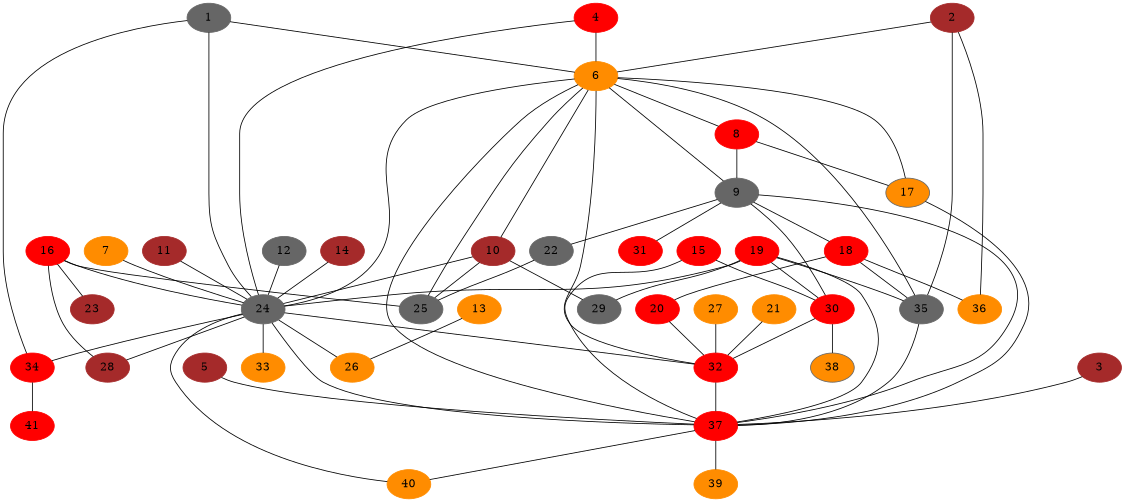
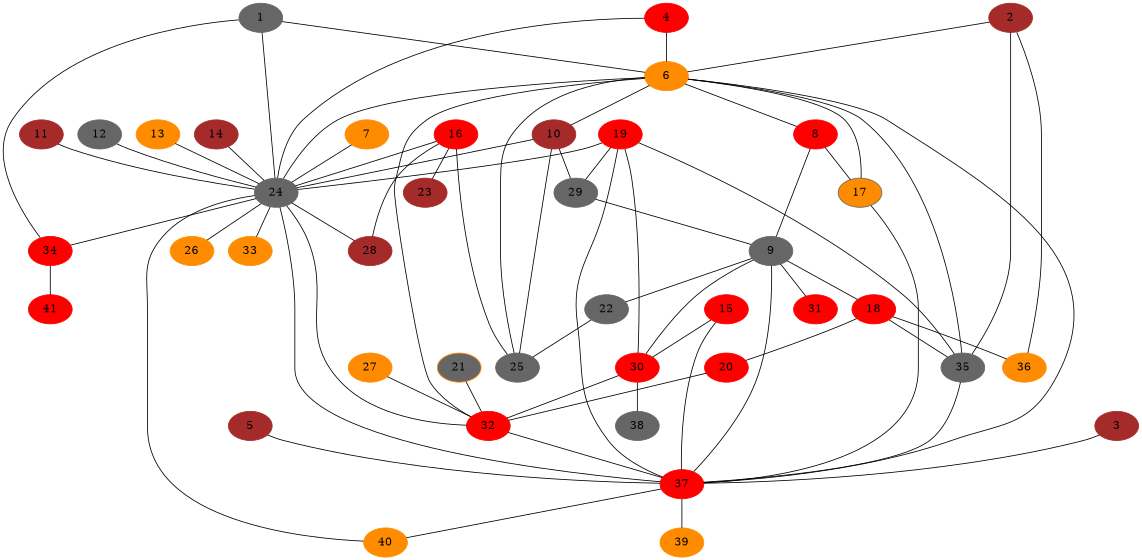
edge "6" -- "9": now "29" -- "9"
node "21": fillcolor darkorange -> gray40
edge "13" -- "26": now "13" -- "24"
node "38": fillcolor darkorange -> gray40
